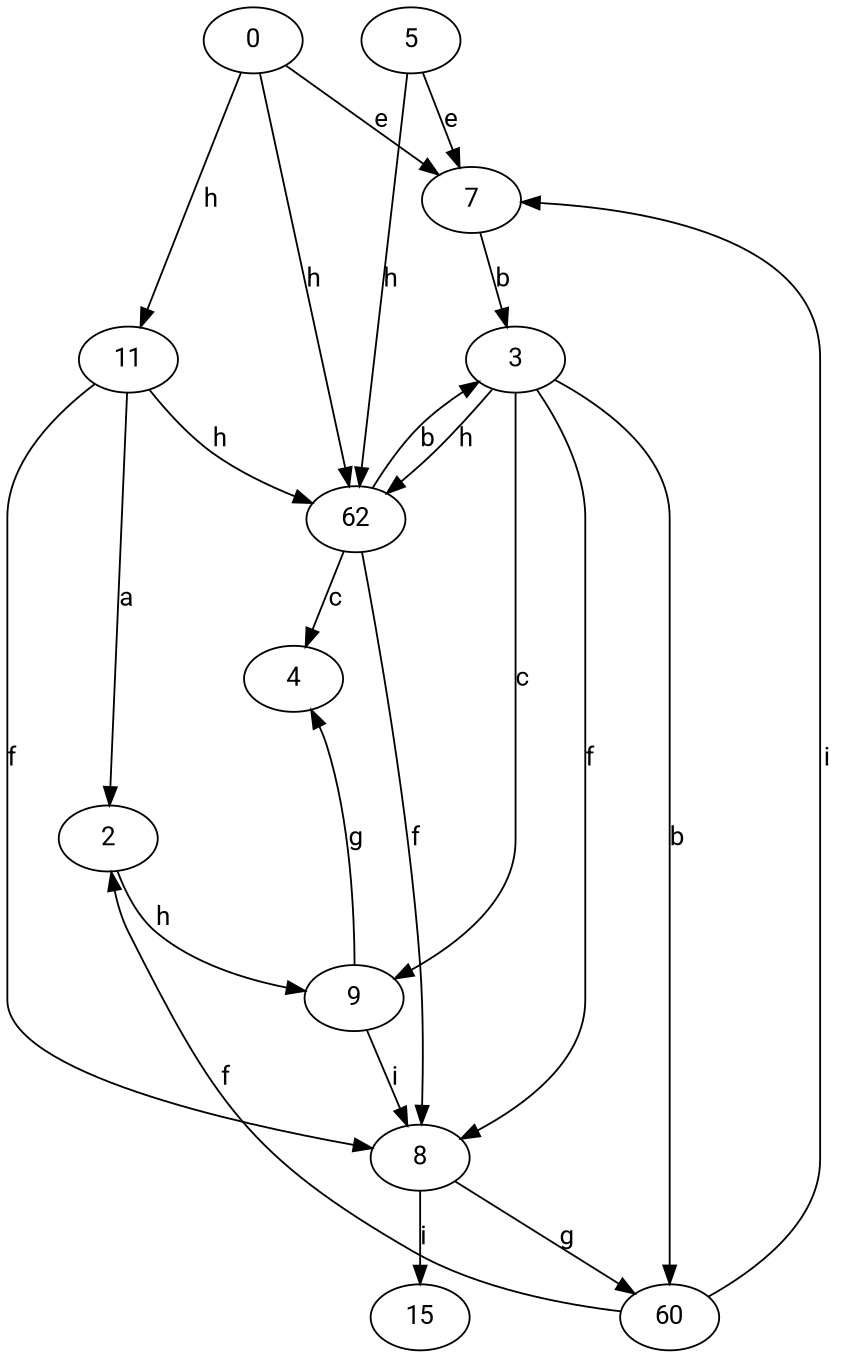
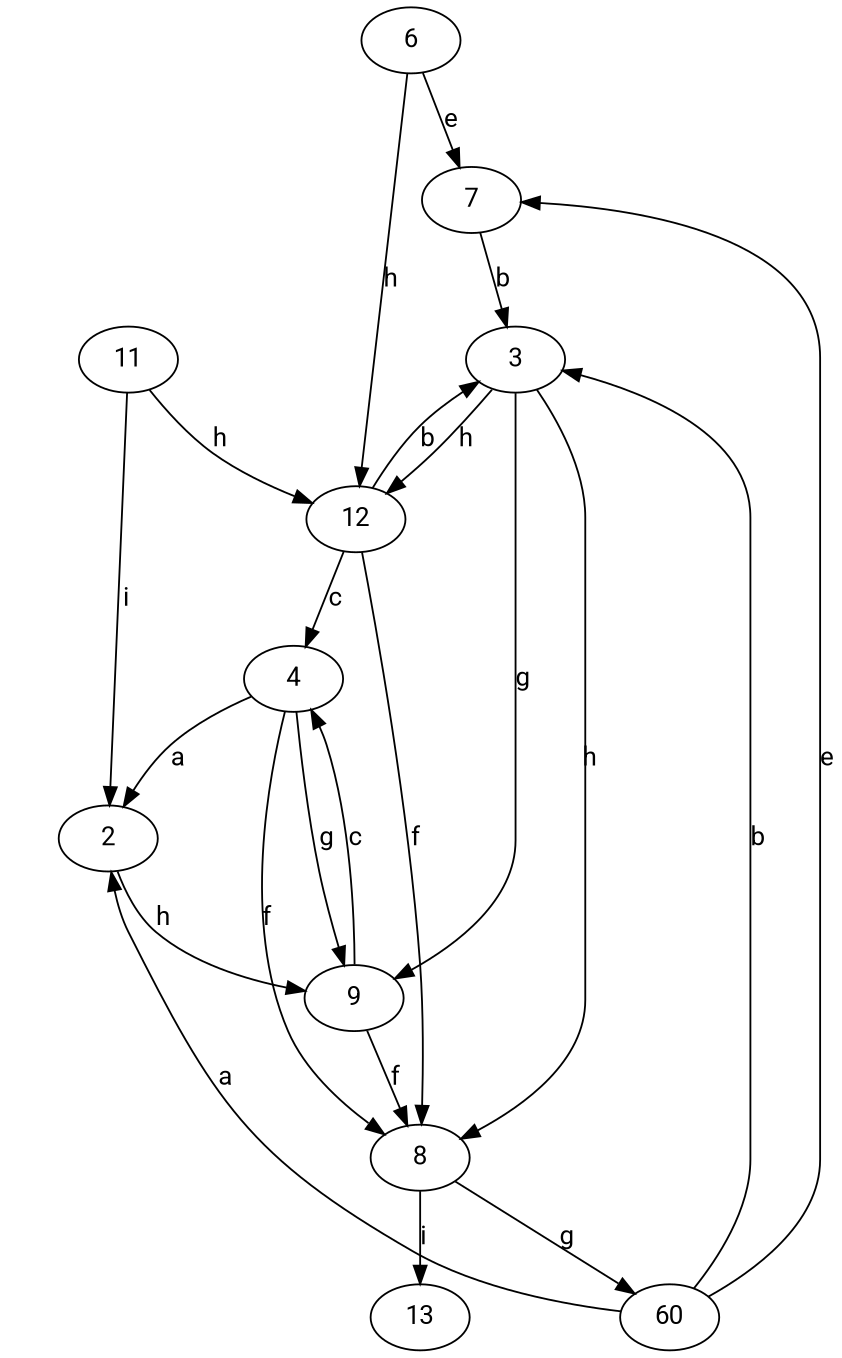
node "0": removed
node "5": label "5" -> "6"
node "62": label "62" -> "12"
edge "11" -> "2": label "a" -> "i"
edge "3" -> "9": label "c" -> "g"
edge "4" -> "2": added, label "a"
edge "3" -> "8": label "f" -> "h"
edge "60" -> "7": label "i" -> "e"
edge "3" -> "60": reversed
edge "4" -> "9": added, label "g"
edge "9" -> "4": label "g" -> "c"
edge "11" -> "8": now "4" -> "8"
edge "60" -> "2": label "f" -> "a"
edge "9" -> "8": label "i" -> "f"
node "15": label "15" -> "13"
